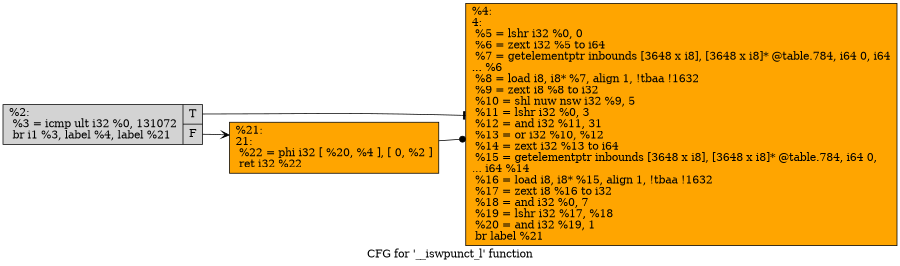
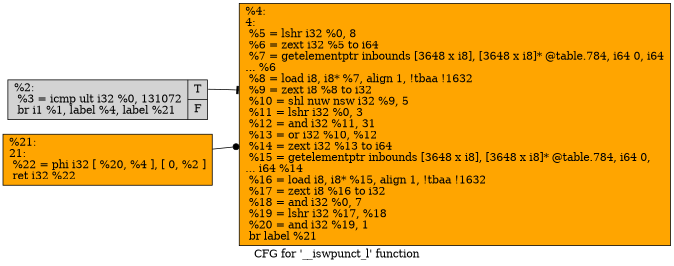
node "%4:": text "%5 = lshr i32 %0, 0" -> "%5 = lshr i32 %0, 8"
edge "%2:" -> "%21:": removed
node "%2:": text "br i1 %3, label %4, label %21" -> "br i1 %1, label %4, label %21"
